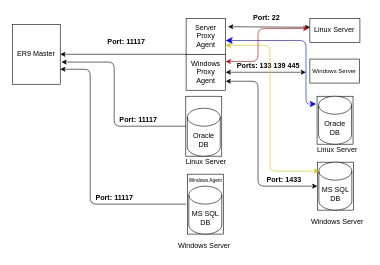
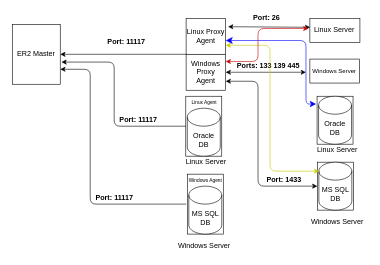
node "Port: 22": label "Port: 22" -> "Port: 26"
node "Server Proxy Agent": label "Server Proxy Agent" -> "Linux Proxy Agent"
node "ER9 Master": label "ER9 Master" -> "ER2 Master"
node "Linux Agent": added
